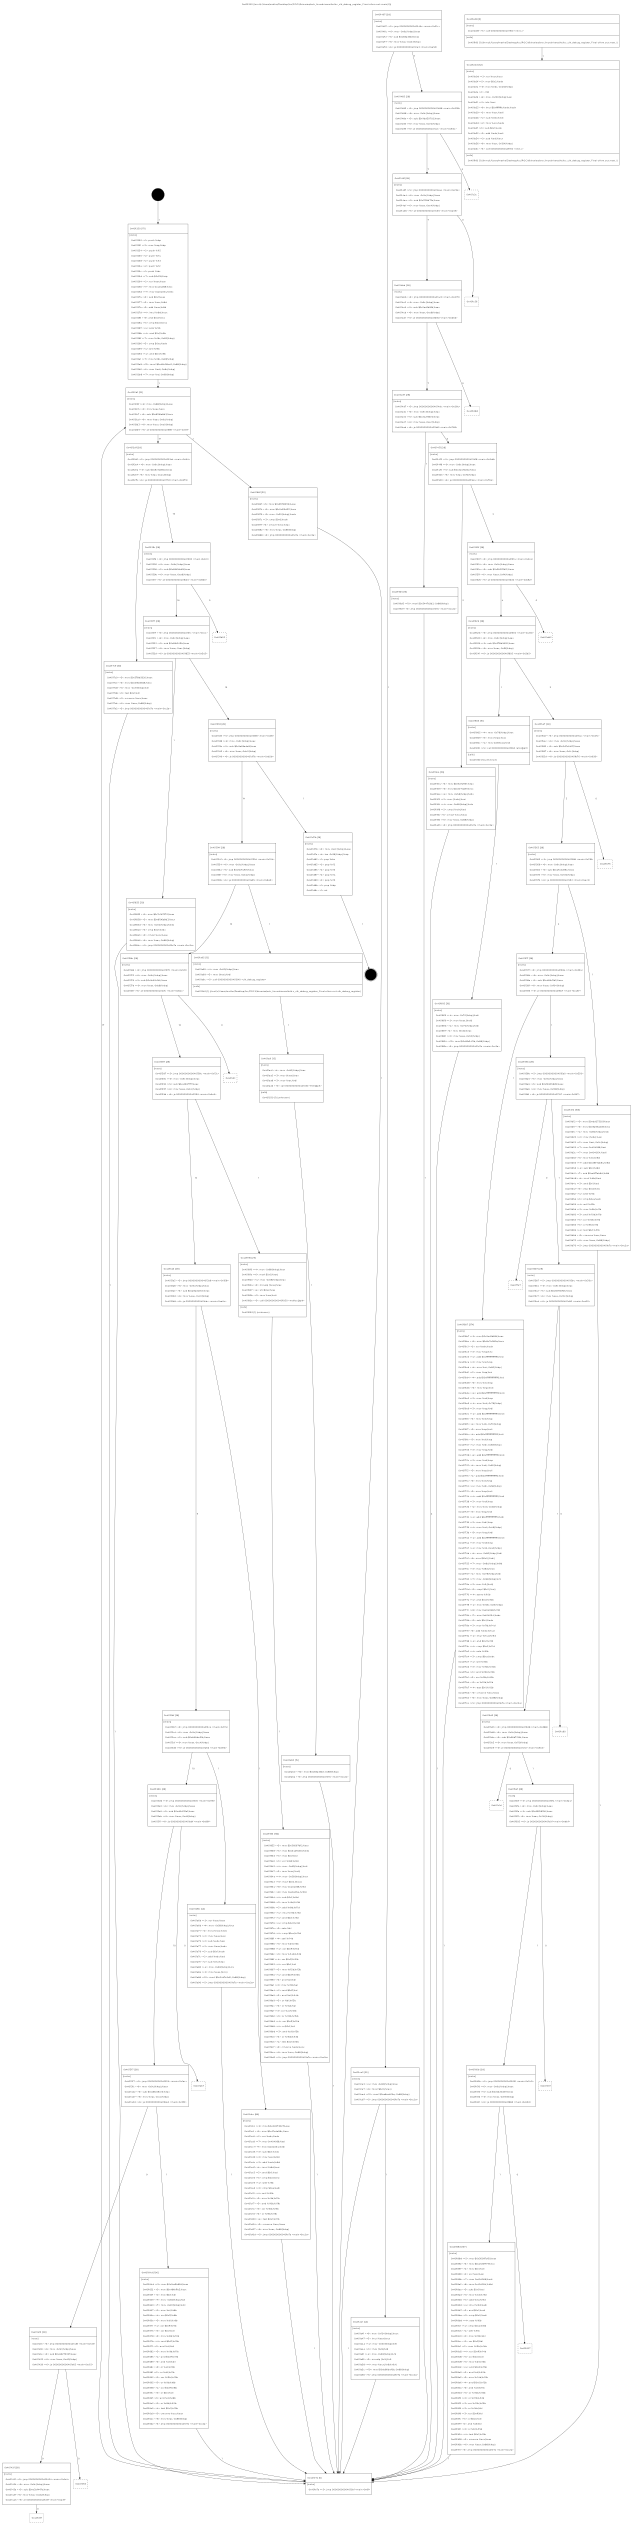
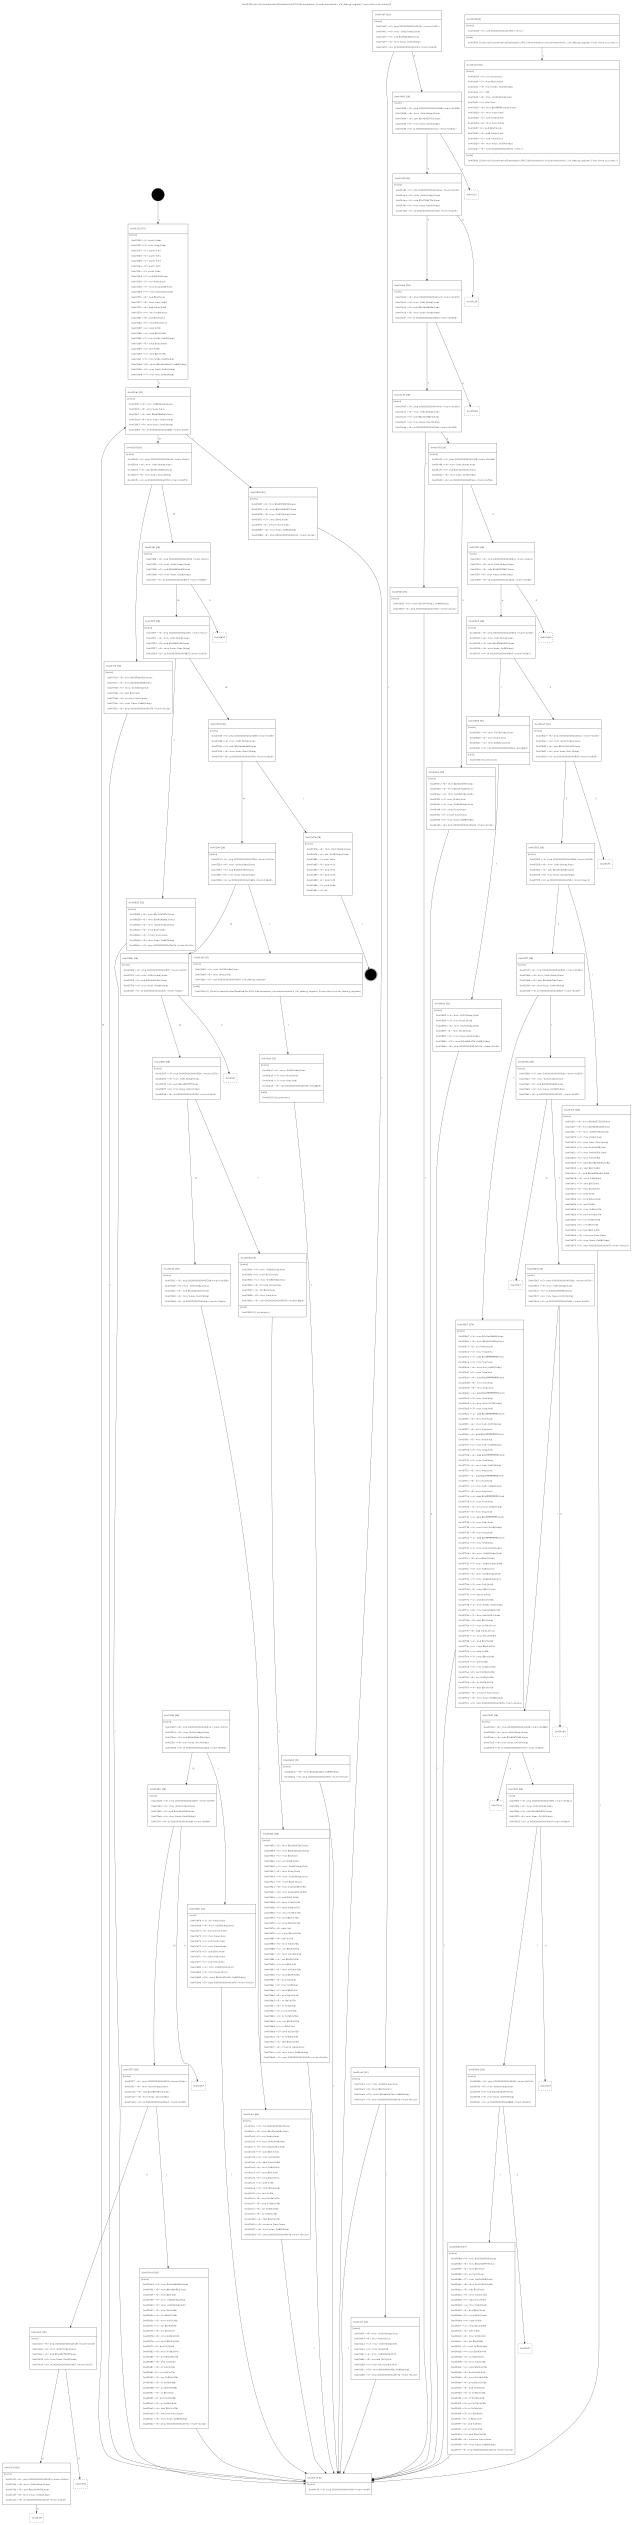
edge "0x4013a3 [28]" -> "0x4013bf [28]": removed, label "11"
